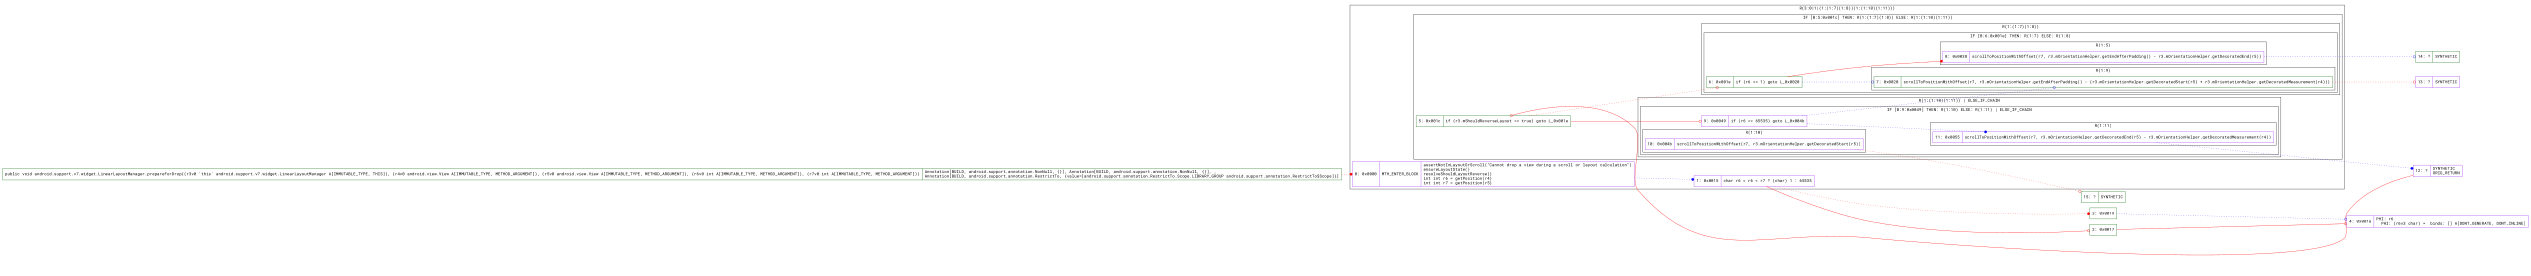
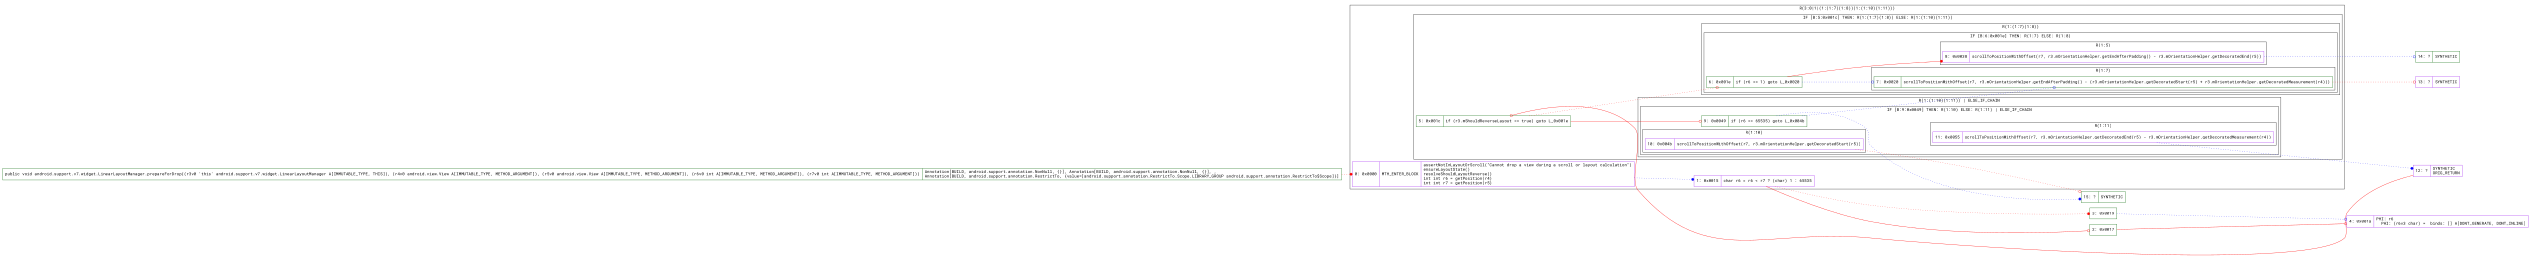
cluster "R(1:9)": label "R(1:9)" -> "R(1:7)"
node "9: 0x0049": color purple -> darkgreen
edge "9: 0x0049" -> "11: 0x0055": now "9: 0x0049" -> "15: ?"
